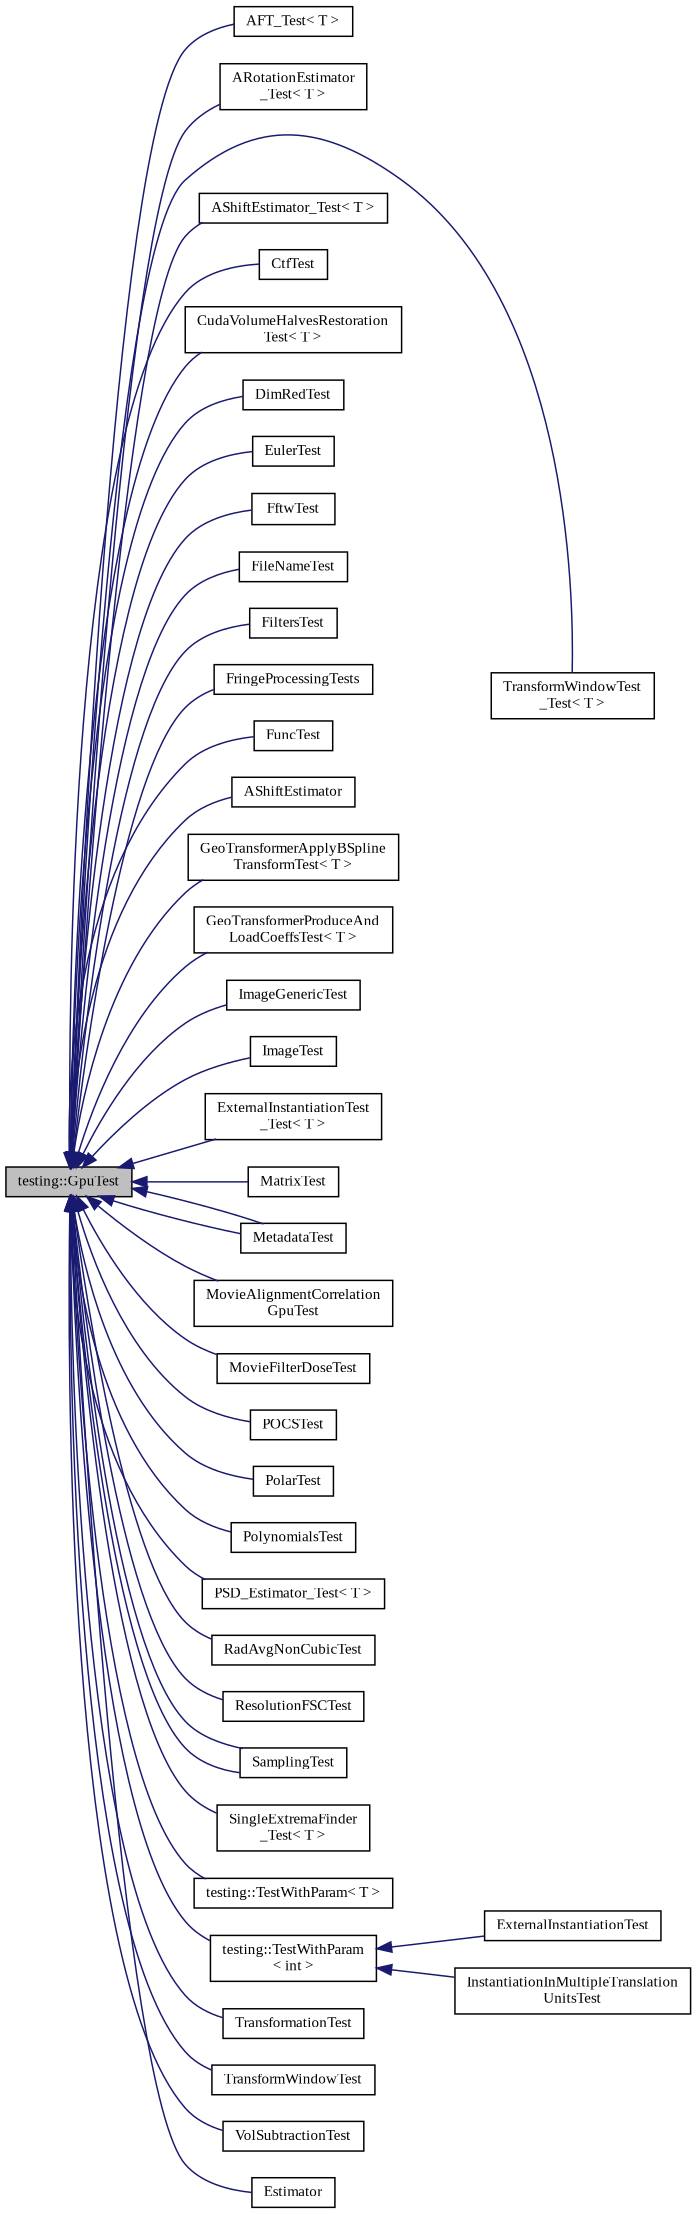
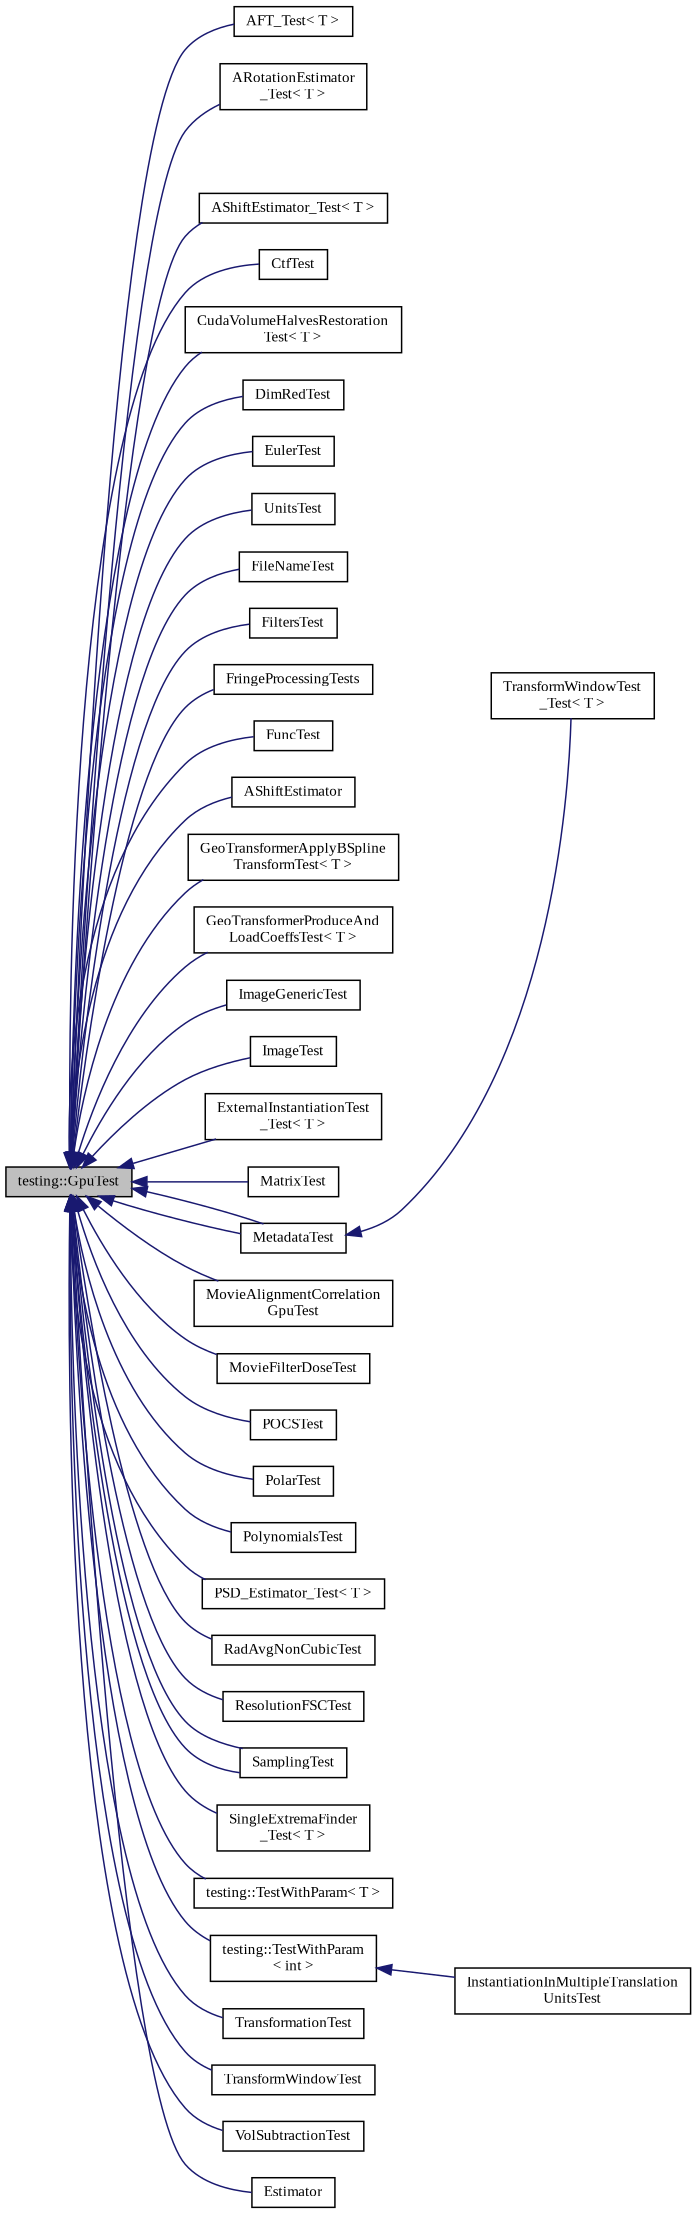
edge "TransformWindowTest _Test< T >" -> "testing::GpuTest": now "TransformWindowTest _Test< T >" -> "MetadataTest"
node "FftwTest": label "FftwTest" -> "UnitsTest"
node "ExternalInstantiationTest": removed
